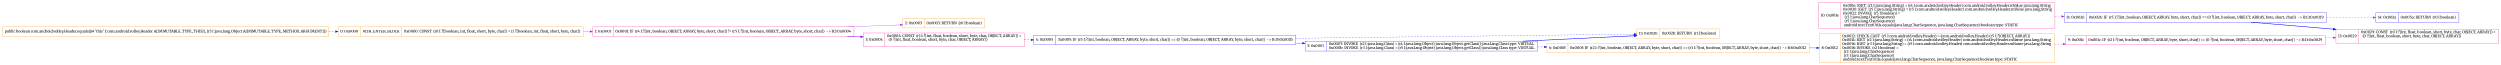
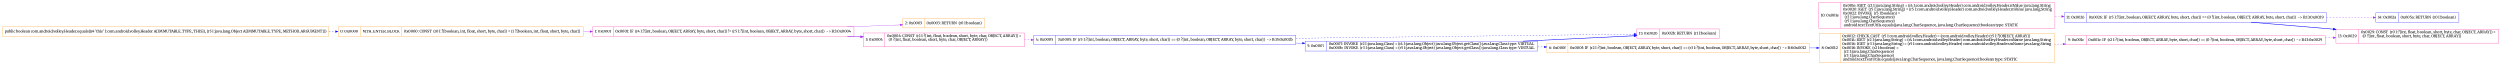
node "15: 0x002b": color darkorange -> deeppink
edge "3: 0x0004" -> "4: 0x0005": color blue -> purple
